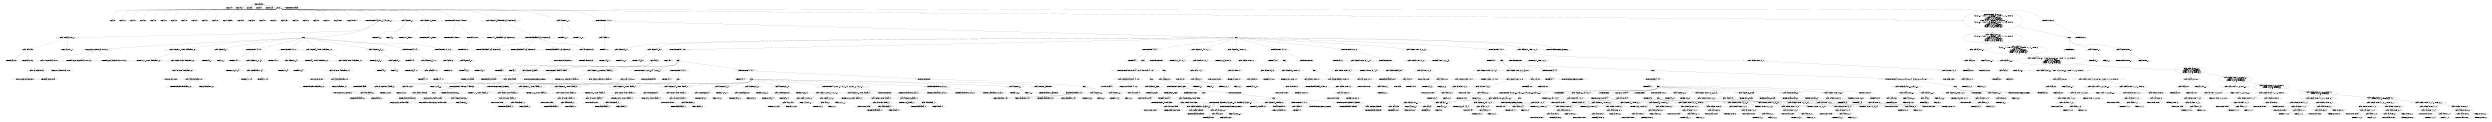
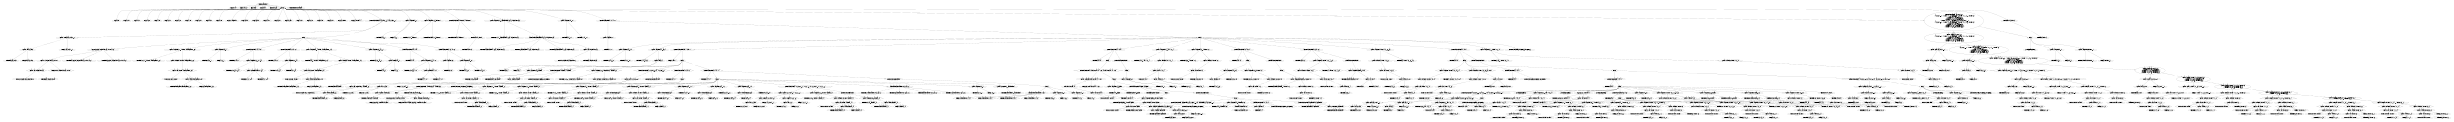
node "(LITERAL,1,warned_12395 = 1)": removed
